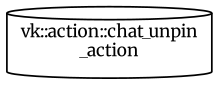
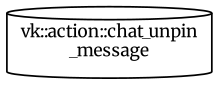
node "vk::action::chat_unpin _action": label "vk::action::chat_unpin _action" -> "vk::action::chat_unpin _message"
